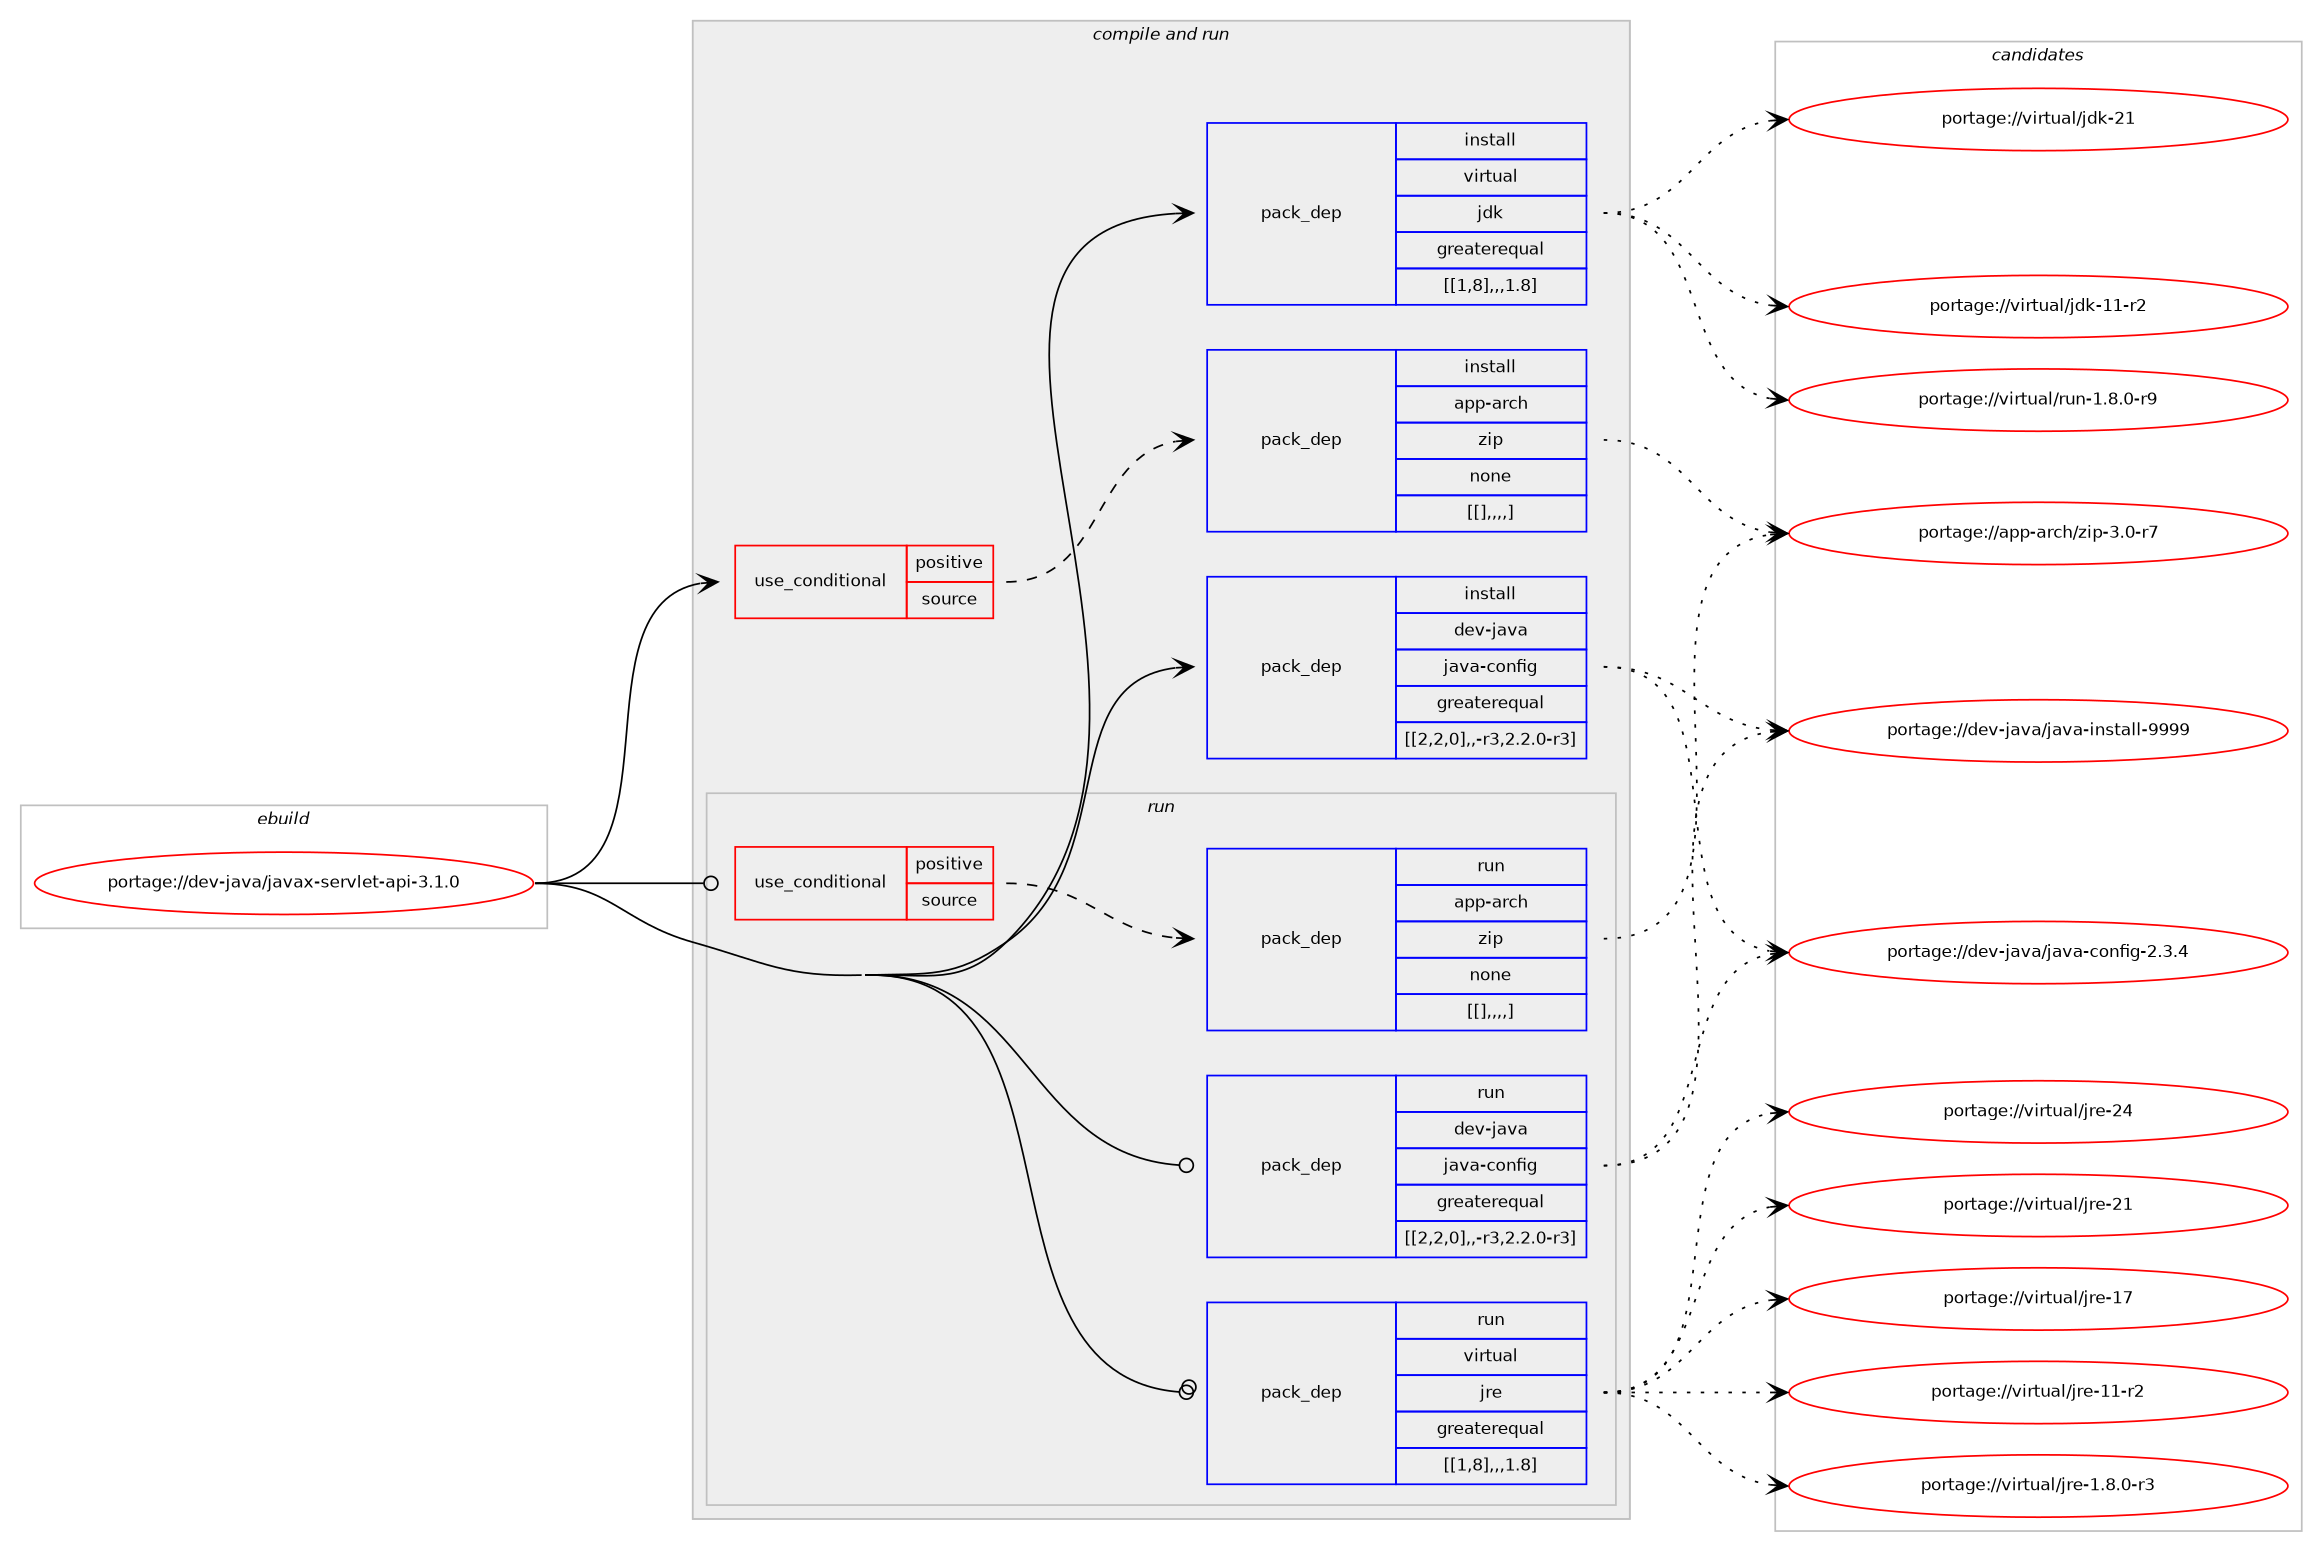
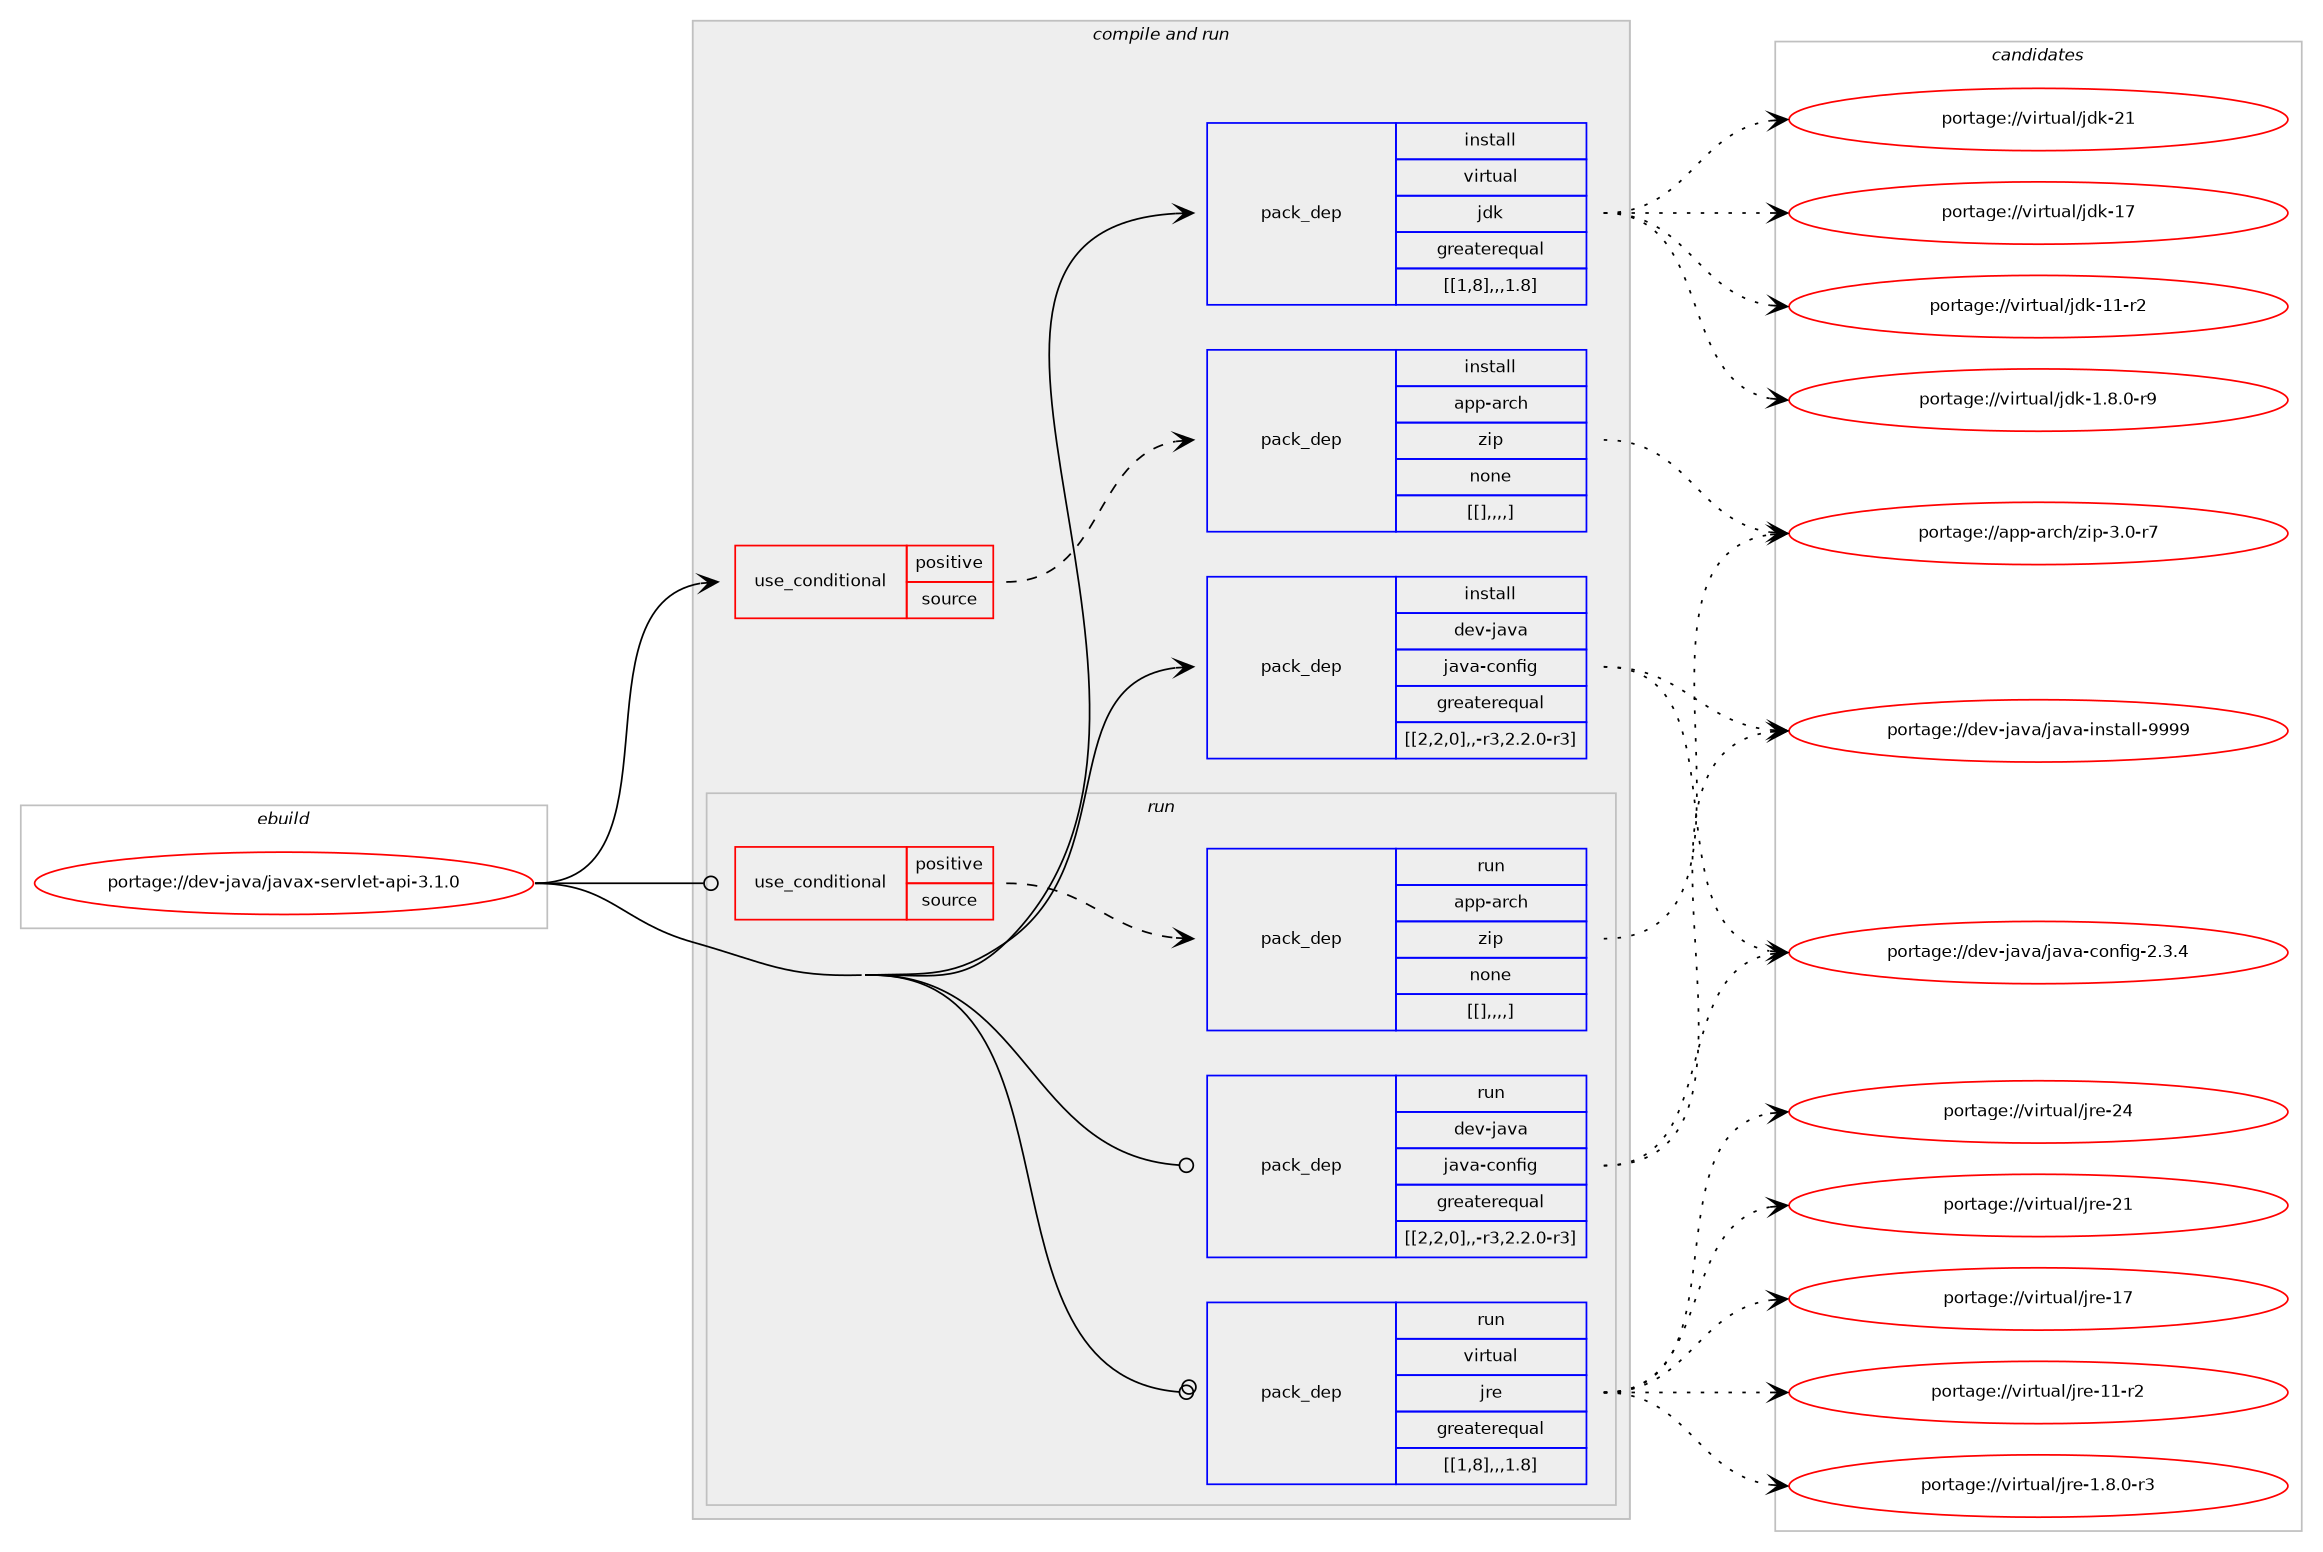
node "portage://virtual/jdk-17": added
node "portage://virtual/run-1.8.0-r9": label "portage://virtual/run-1.8.0-r9" -> "portage://virtual/jdk-1.8.0-r9"
